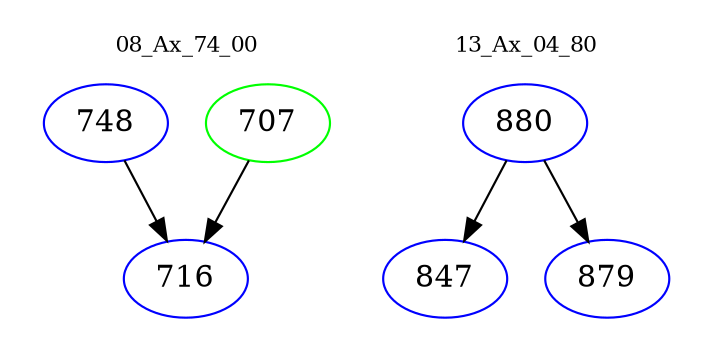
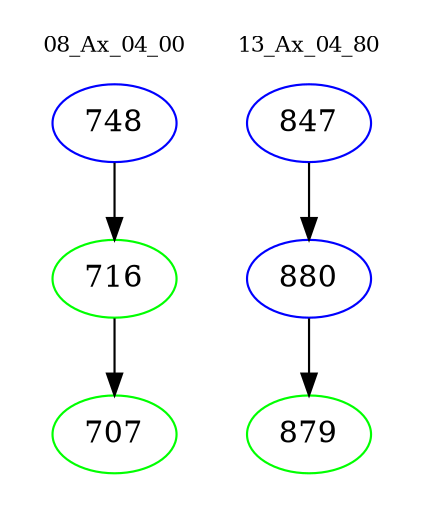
cluster "08_Ax_74_00": label "08_Ax_74_00" -> "08_Ax_04_00"
edge "707" -> "716": reversed
edge "880" -> "847": reversed
node "716": color blue -> green
node "879": color blue -> green
